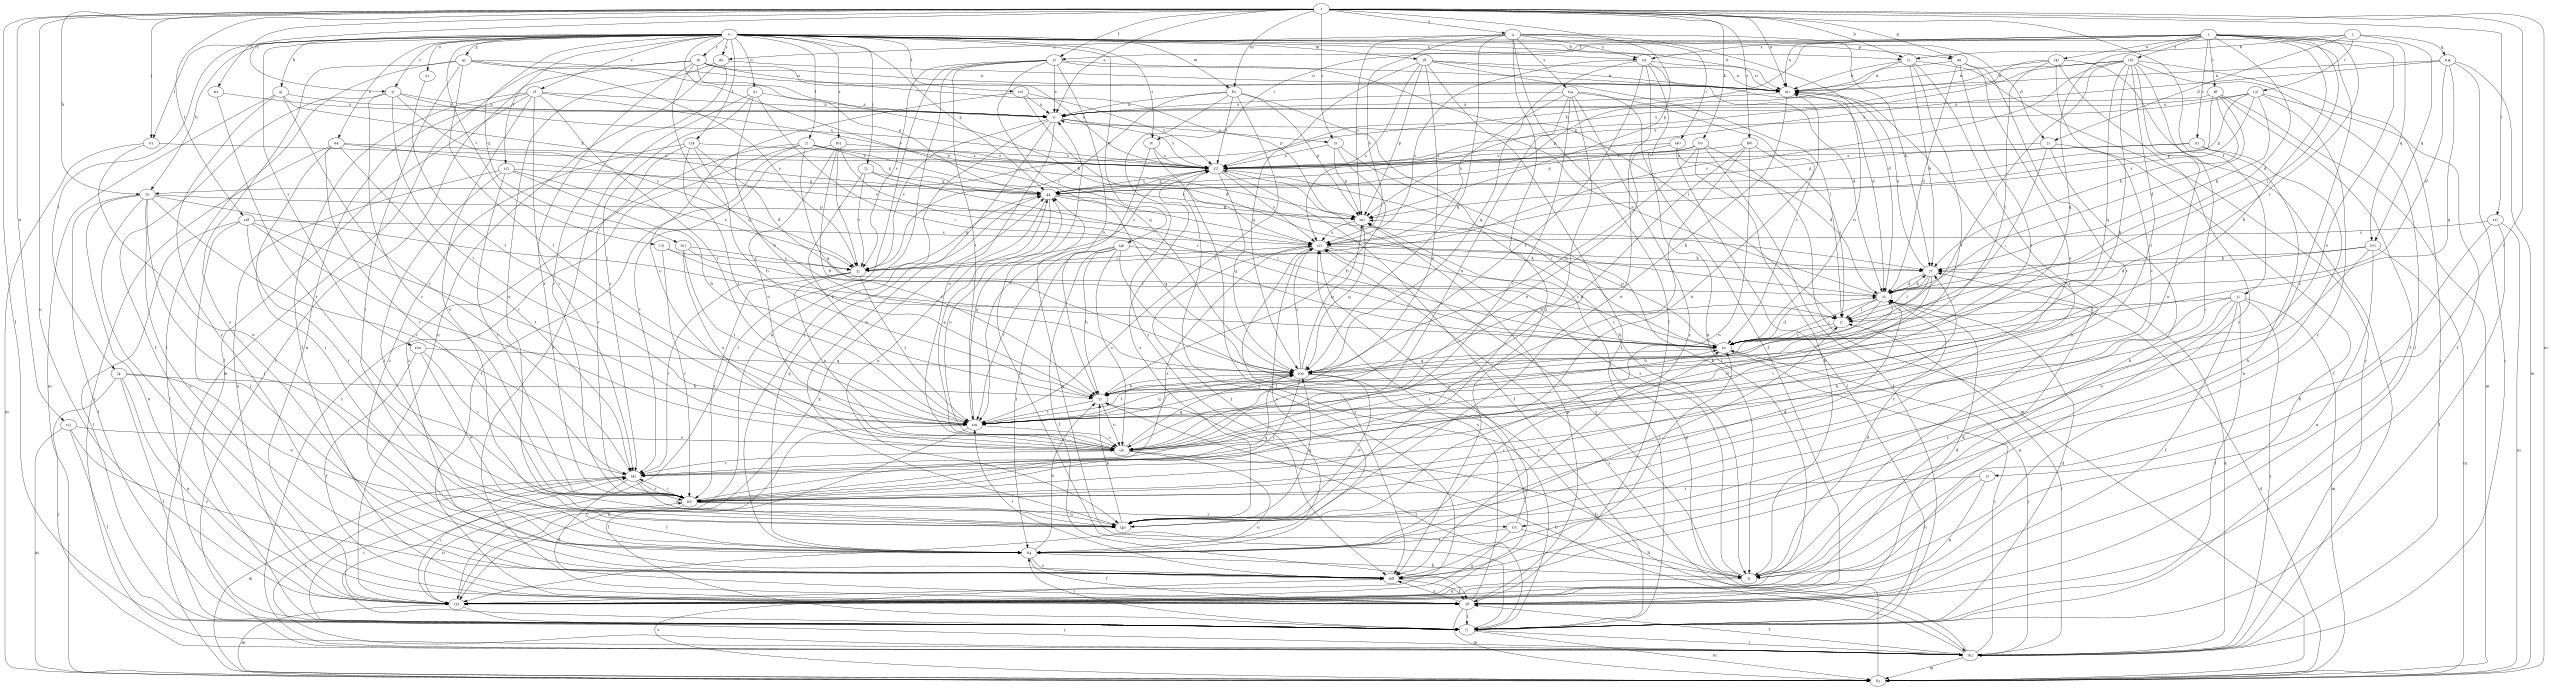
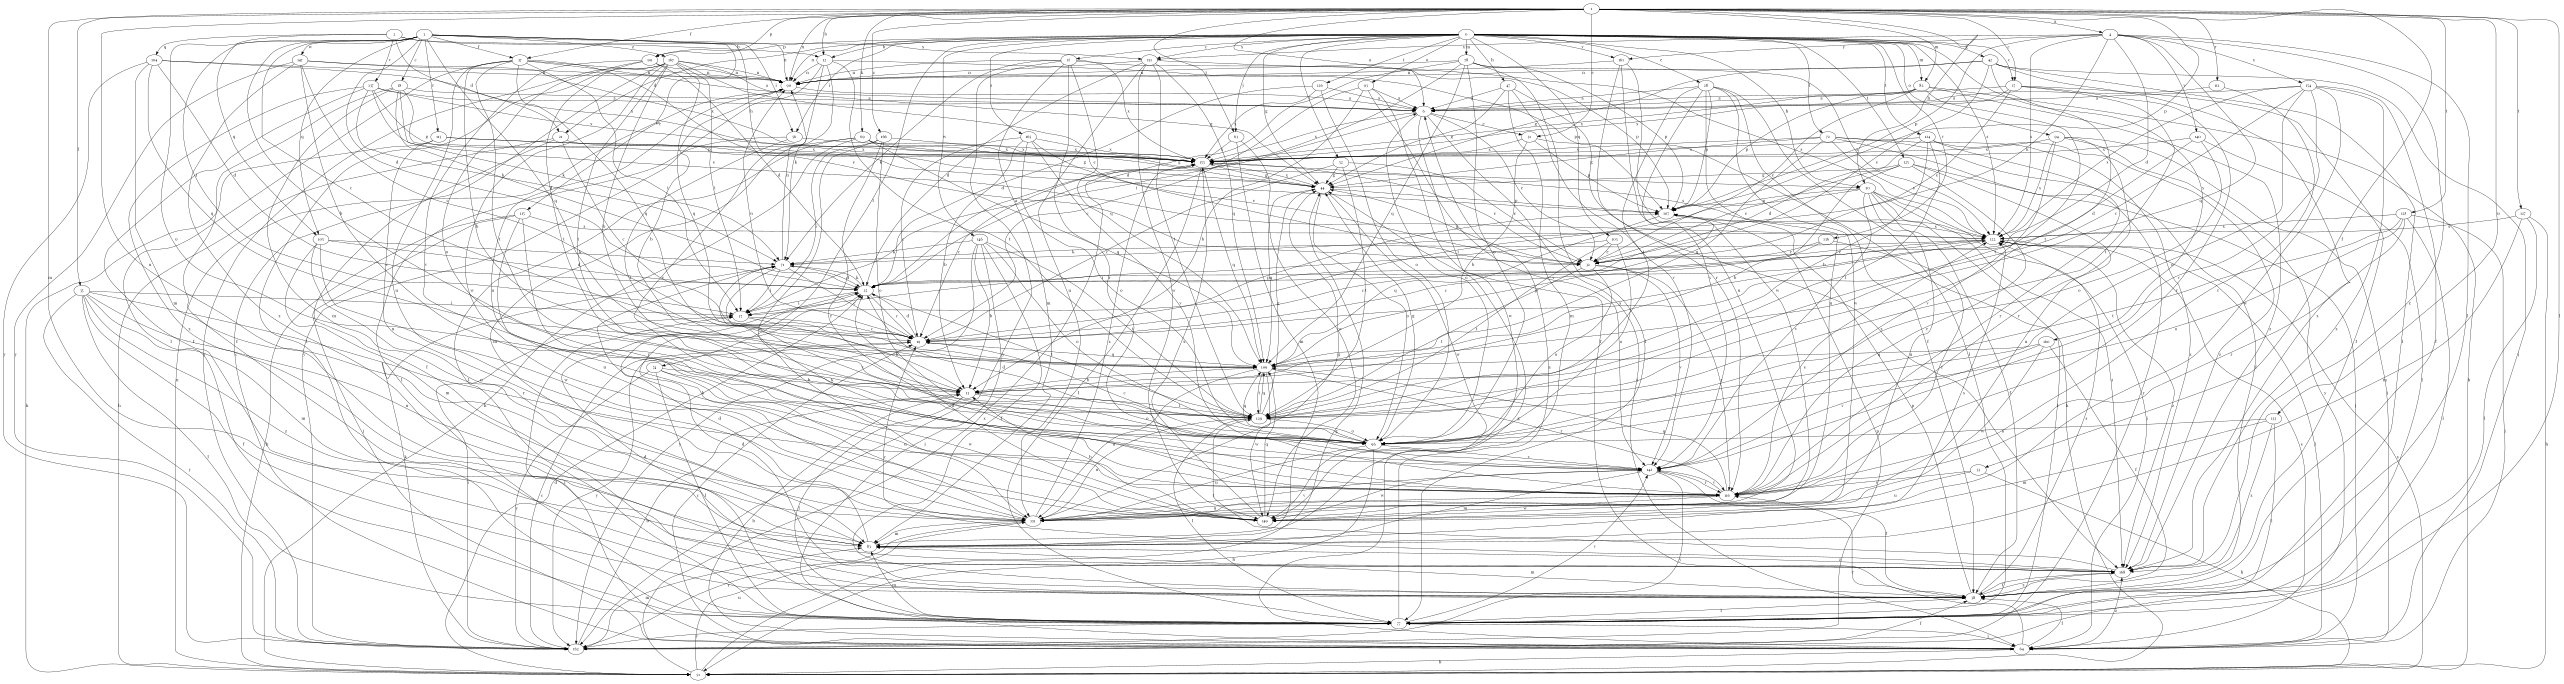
node "95": removed
edge "116" -> "115": reversed
